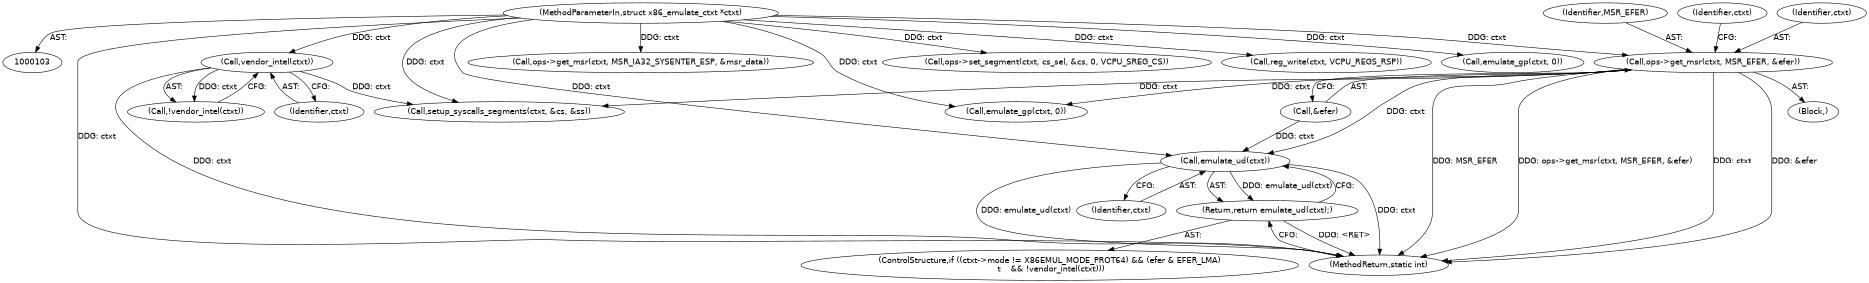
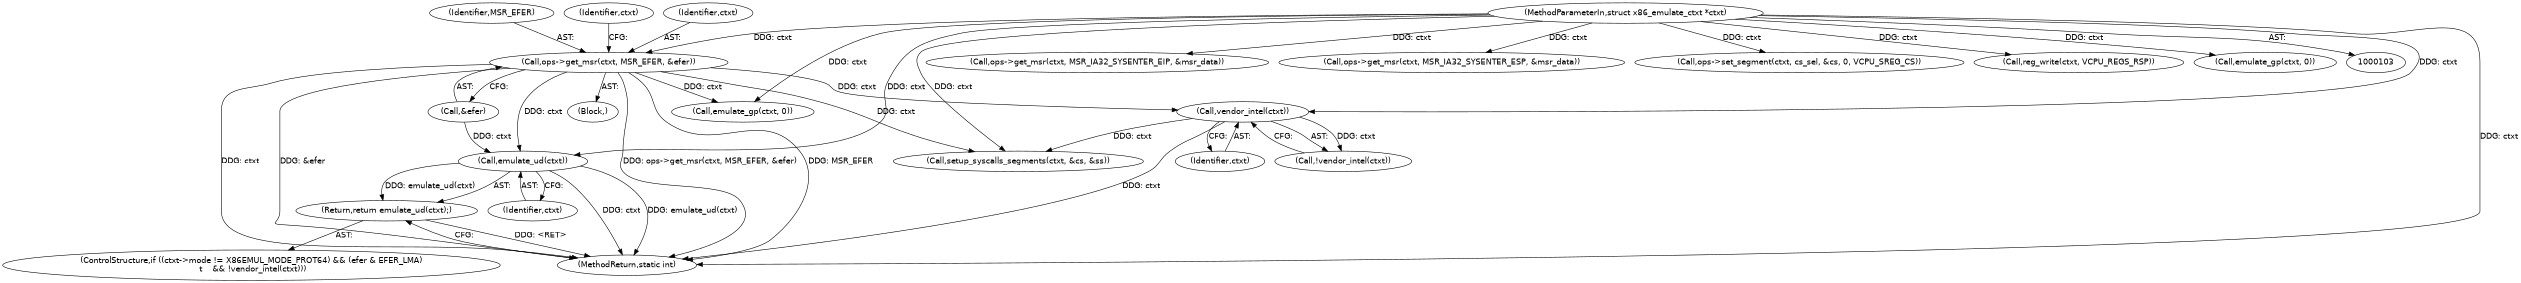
node "(Call,ops->get_msr(ctxt, MSR_IA32_SYSENTER_EIP, &msr_data))": added
edge "(Call,ops->get_msr(ctxt, MSR_EFER, &efer))" -> "(Call,vendor_intel(ctxt))": added, label "DDG: ctxt"
edge "(Return,return emulate_ud(ctxt);)" -> "(Call,emulate_ud(ctxt))": removed, label "CFG:"
